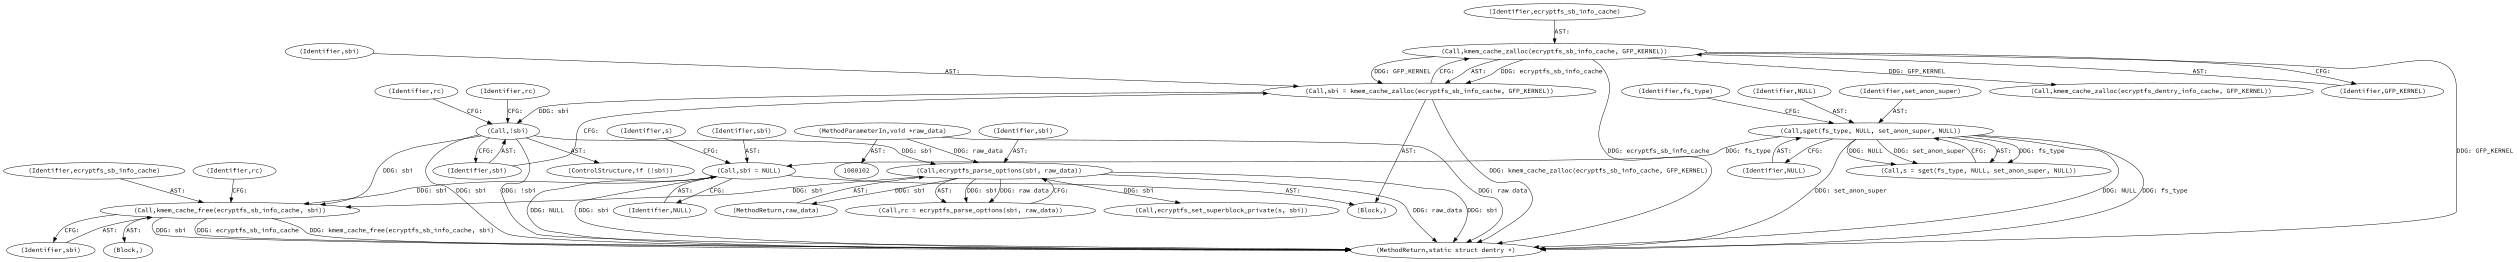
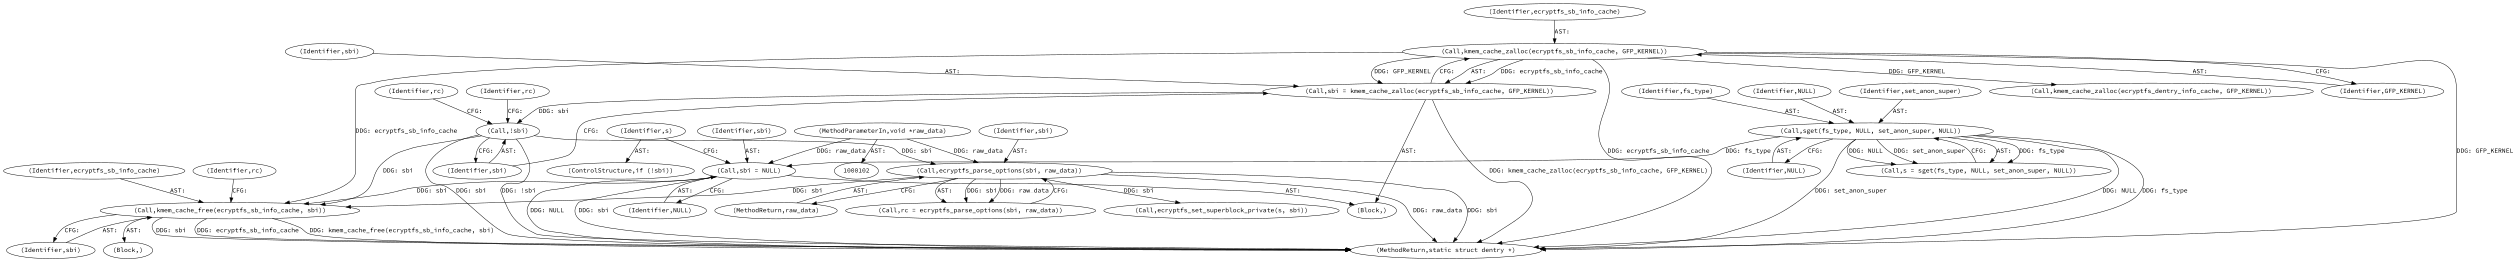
edge "(Call,kmem_cache_zalloc(ecryptfs_sb_info_cache, GFP_KERNEL))" -> "(Call,kmem_cache_free(ecryptfs_sb_info_cache, sbi))": added, label "DDG: ecryptfs_sb_info_cache"
edge "(Identifier,fs_type)" -> "(Call,sget(fs_type, NULL, set_anon_super, NULL))": label "CFG: " -> "AST: "
edge "(MethodParameterIn,void *raw_data)" -> "(MethodReturn,static struct dentry *)": now "(MethodParameterIn,void *raw_data)" -> "(Call,sbi = NULL)"
edge "(Call,!sbi)" -> "(ControlStructure,if (!sbi))": now "(Identifier,s)" -> "(ControlStructure,if (!sbi))"
edge "(Call,ecryptfs_parse_options(sbi, raw_data))" -> "(MethodReturn,raw_data)": label "DDG: sbi" -> "CFG: "
